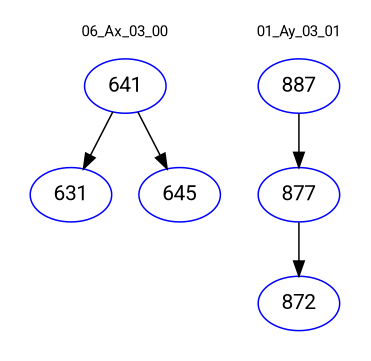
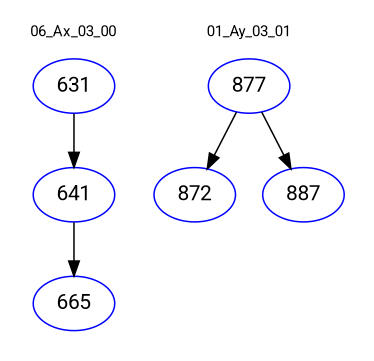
edge "887" -> "877": reversed
edge "641" -> "631": reversed
node "645": label "645" -> "665"
